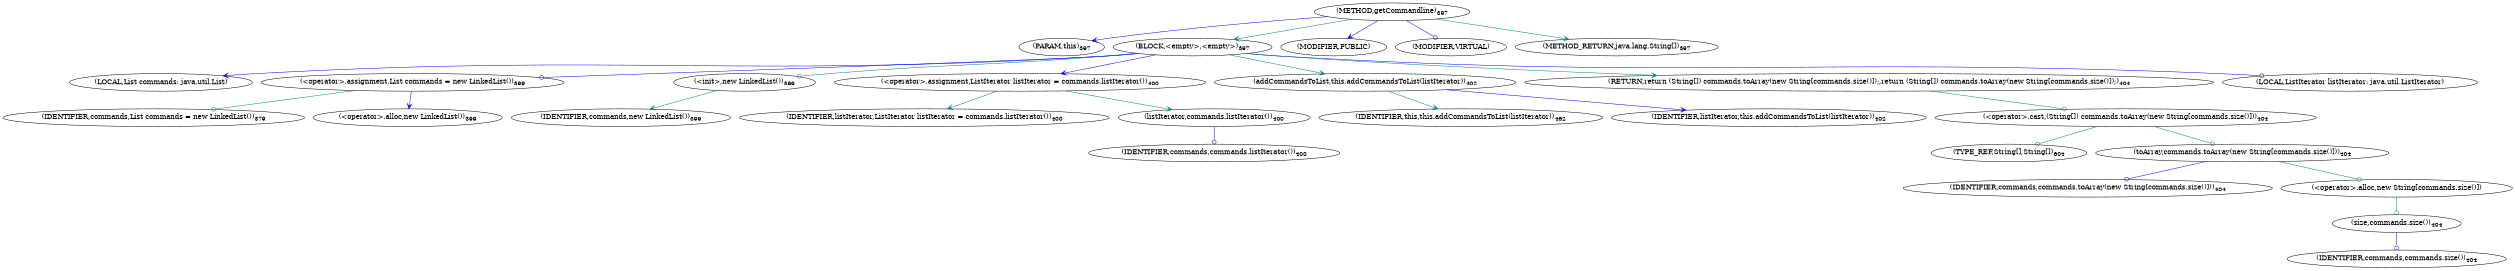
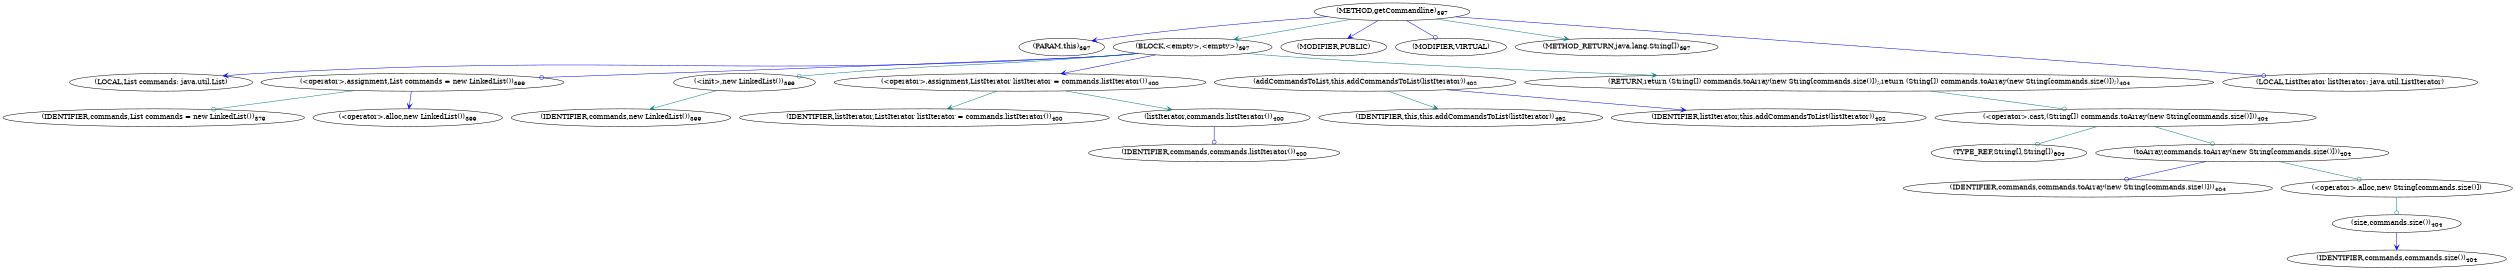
edge "(BLOCK,<empty>,<empty>)" -> "(addCommandsToList,this.addCommandsToList(listIterator))": removed
edge "(BLOCK,<empty>,<empty>)" -> "(LOCAL,ListIterator listIterator: java.util.ListIterator)": now "(METHOD,getCommandline)" -> "(LOCAL,ListIterator listIterator: java.util.ListIterator)"
edge "(size,commands.size())" -> "(IDENTIFIER,commands,commands.size())": arrowhead odot -> vee
